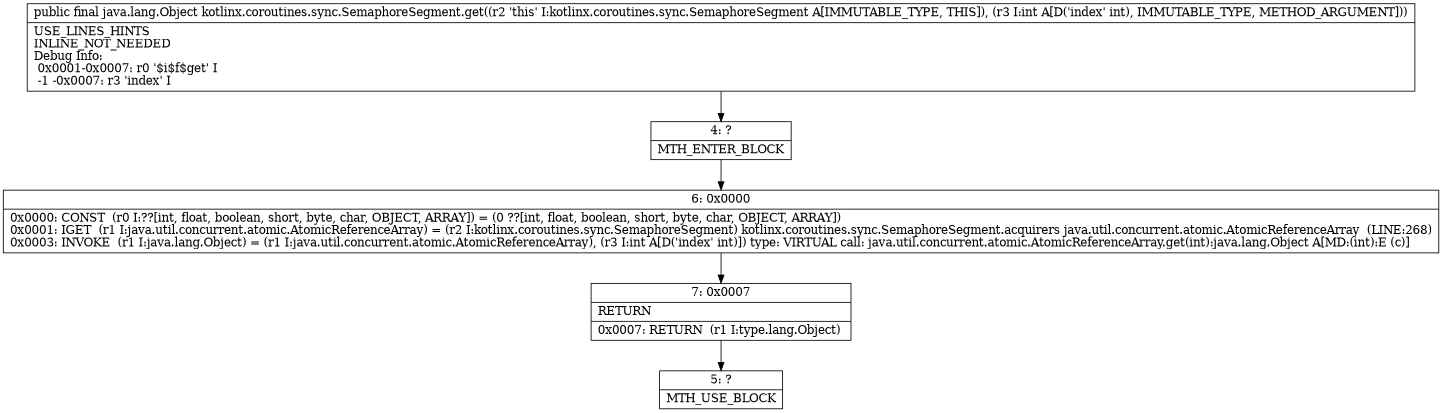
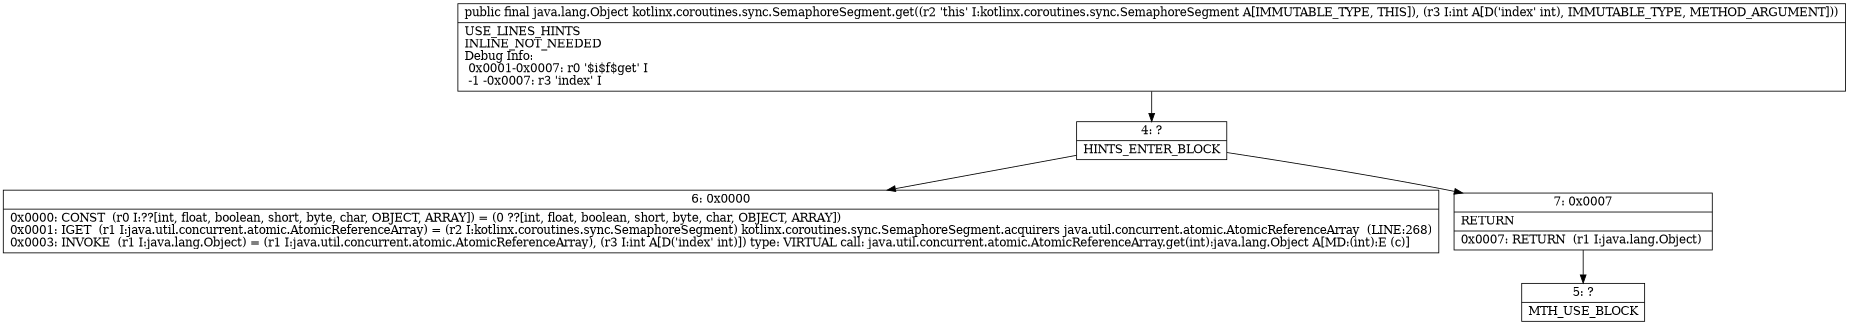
node "4: ?": text "MTH_ENTER_BLOCK" -> "HINTS_ENTER_BLOCK"
edge "6: 0x0000" -> "7: 0x0007": now "4: ?" -> "7: 0x0007"
node "7: 0x0007": text "0x0007: RETURN  (r1 I:type.lang.Object)" -> "0x0007: RETURN  (r1 I:java.lang.Object)"
